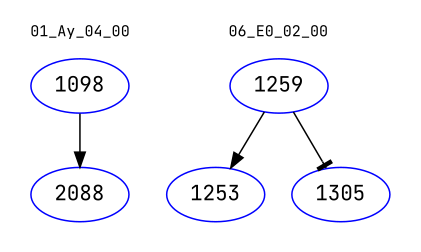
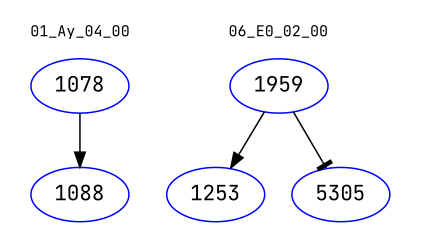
node "1098": label "1098" -> "1078"
node "1259": label "1259" -> "1959"
node "2088": label "2088" -> "1088"
node "1305": label "1305" -> "5305"
